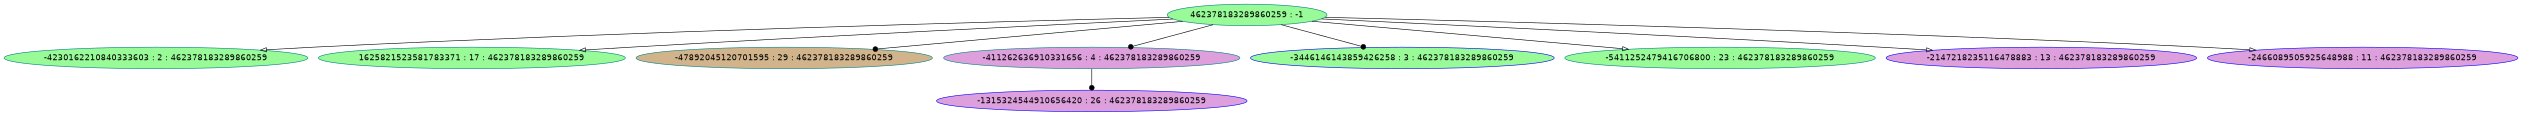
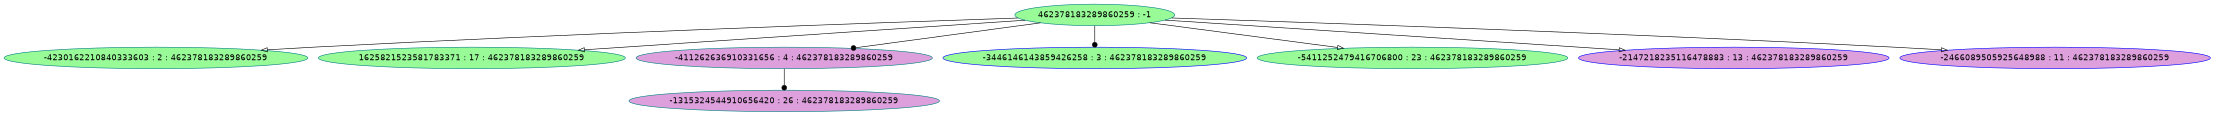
node "-47892045120701595 : 29 : 462378183289860259": removed
node "-1315324544910656420 : 26 : 462378183289860259": color blue -> teal
